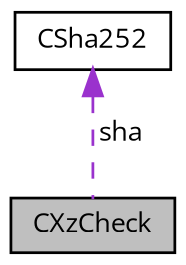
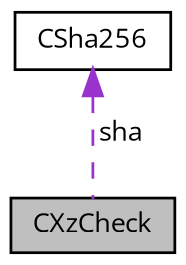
node "CSha252": label "CSha252" -> "CSha256"
